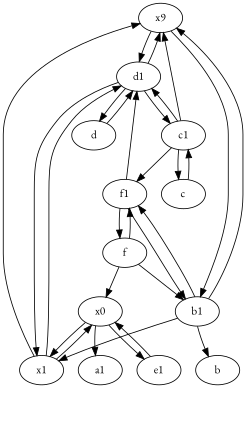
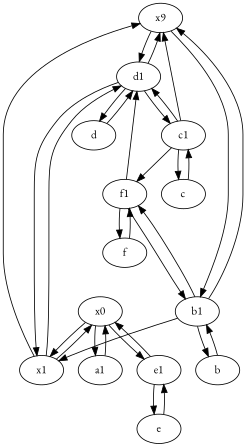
edge "f" -> "x0": now "a1" -> "x0"
edge "f" -> "b1": now "b" -> "b1"
node "e": added
